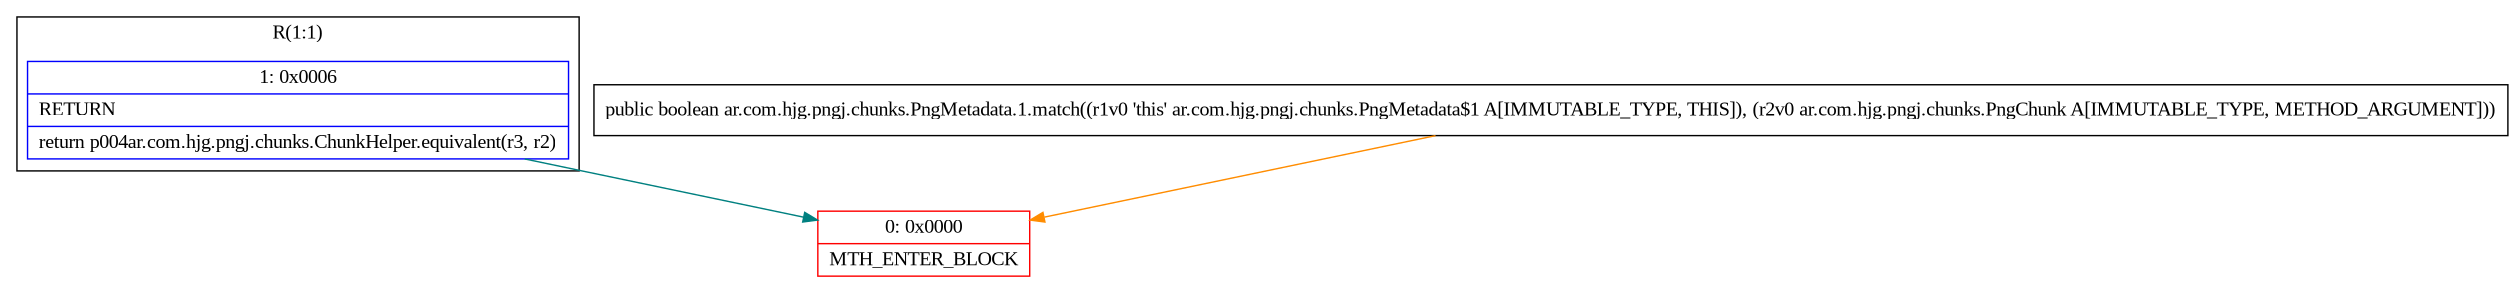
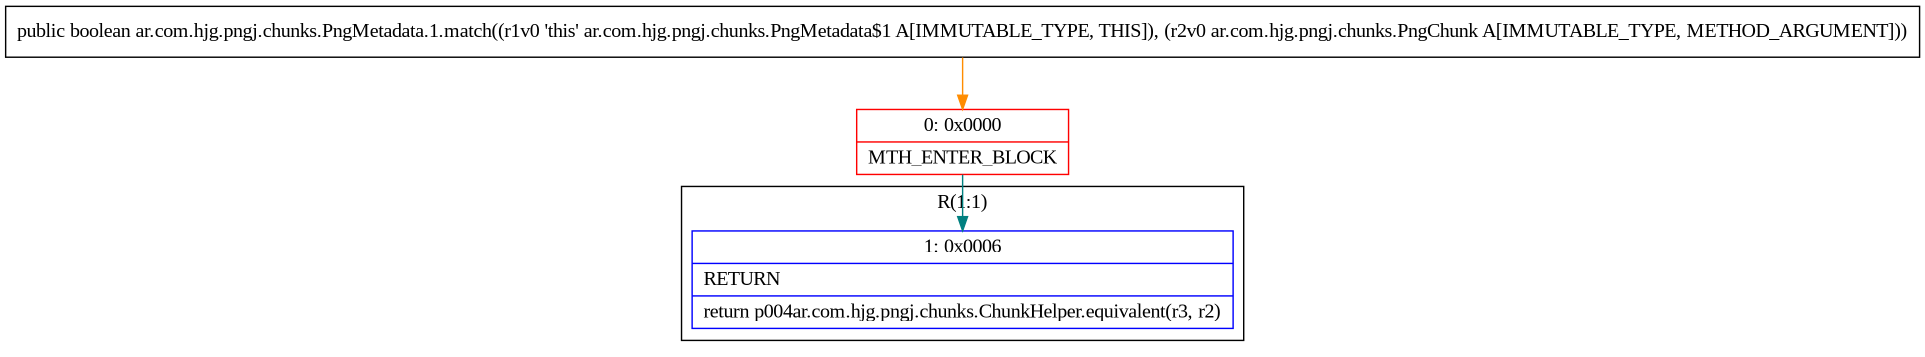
edge "1: 0x0006" -> "0: 0x0000": reversed
